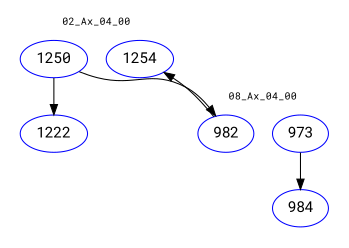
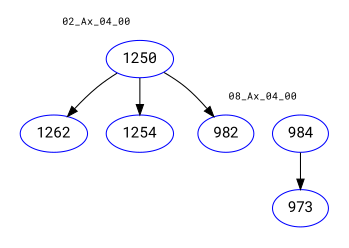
edge "982" -> "1254": now "1250" -> "1254"
node "1222": label "1222" -> "1262"
edge "973" -> "984": reversed
